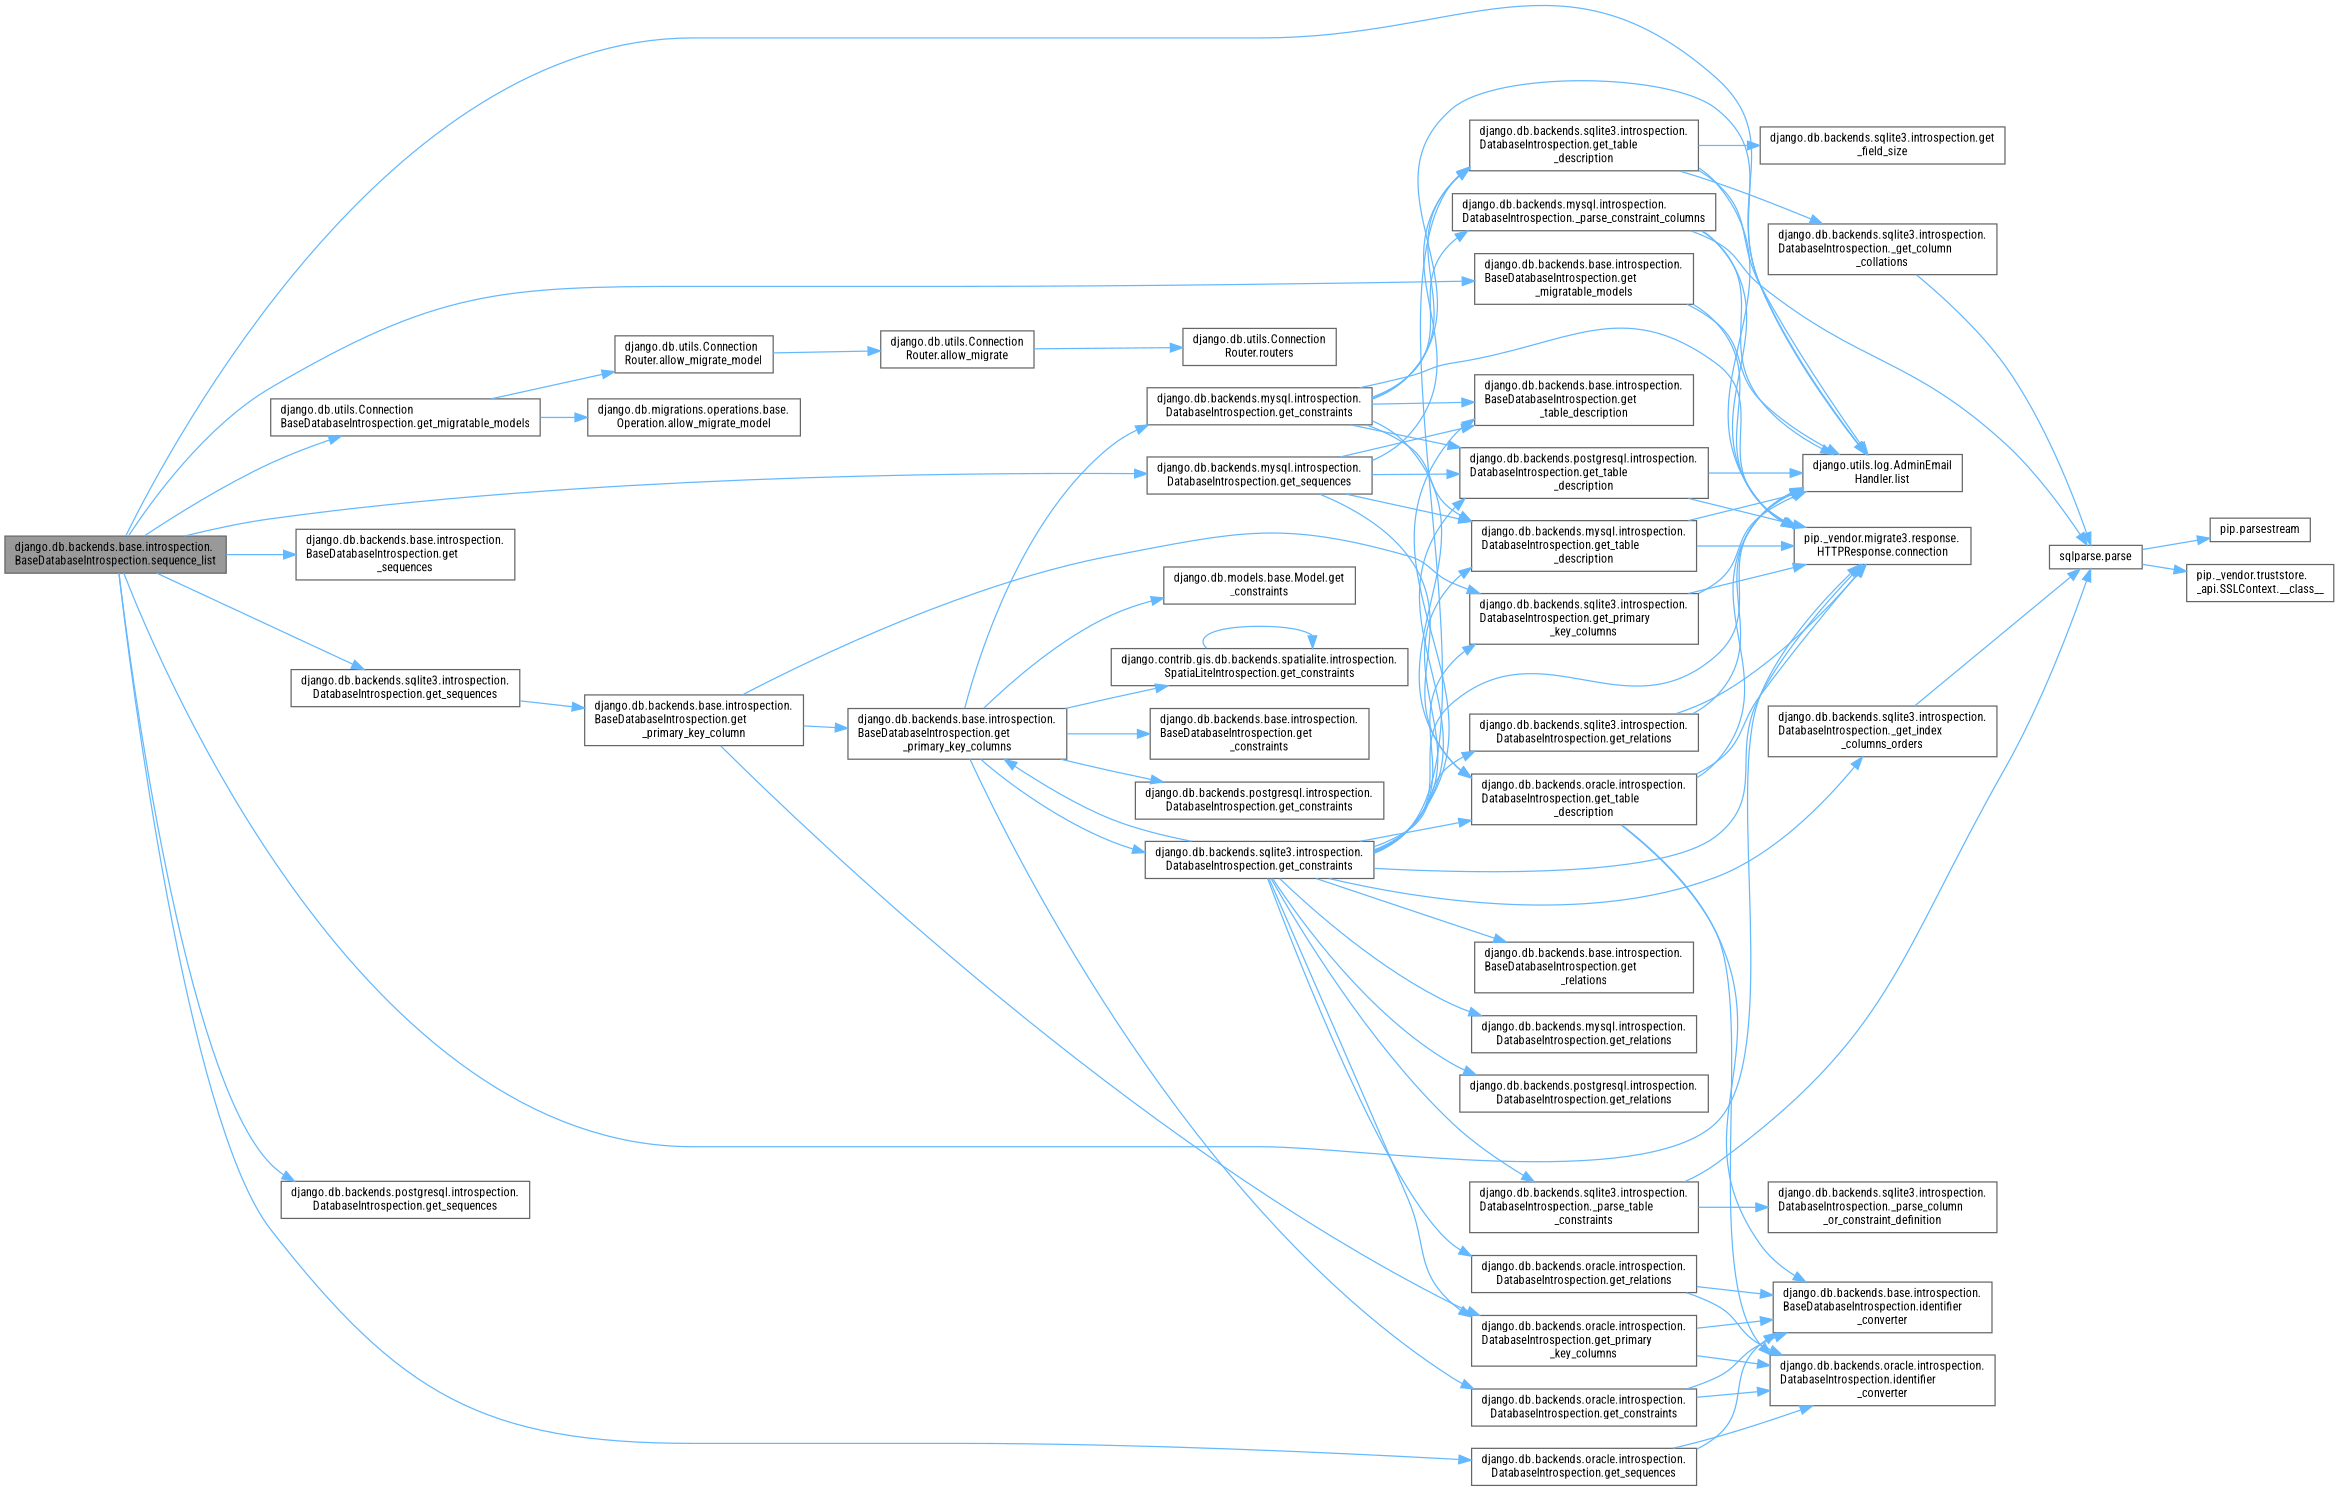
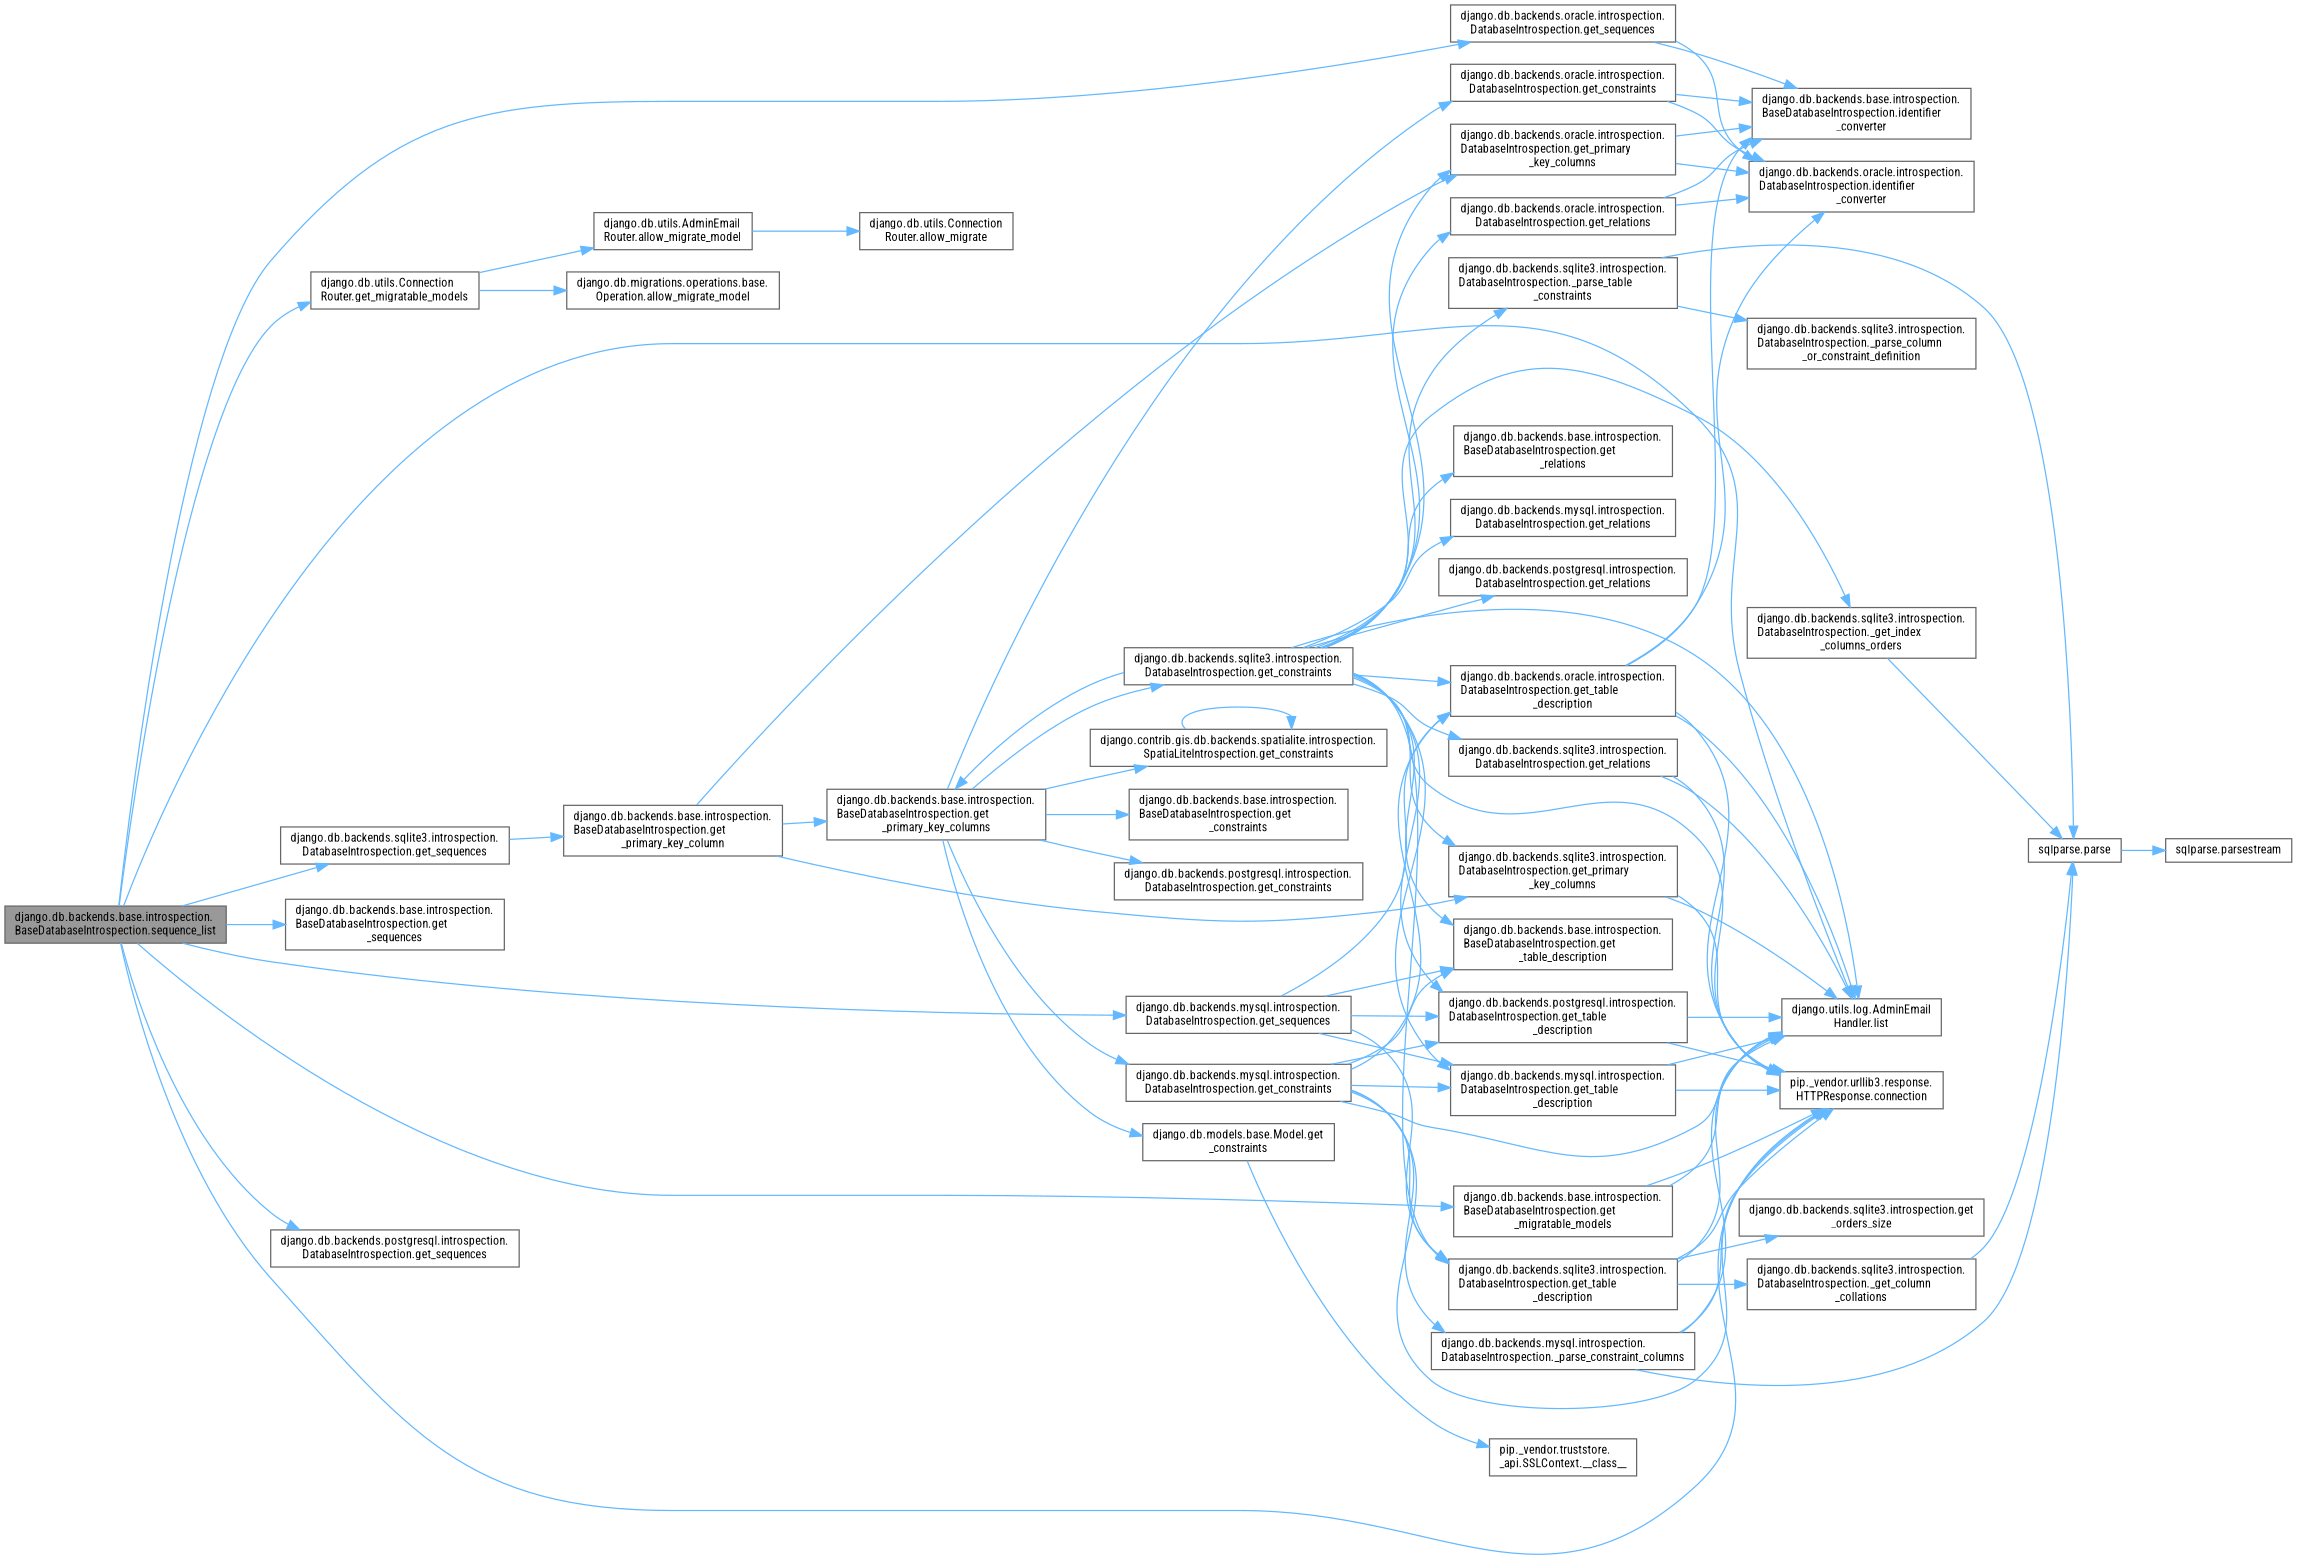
node "django.db.backends.sqlite3.introspection.get _field_size": label "django.db.backends.sqlite3.introspection.get _field_size" -> "django.db.backends.sqlite3.introspection.get _orders_size"
node "django.db.utils.Connection Router.routers": removed
node "django.db.utils.Connection Router.allow_migrate_model": label "django.db.utils.Connection Router.allow_migrate_model" -> "django.db.utils.AdminEmail Router.allow_migrate_model"
node "django.db.utils.Connection BaseDatabaseIntrospection.get_migratable_models": label "django.db.utils.Connection BaseDatabaseIntrospection.get_migratable_models" -> "django.db.utils.Connection Router.get_migratable_models"
node "pip.parsestream": label "pip.parsestream" -> "sqlparse.parsestream"
node "pip._vendor.migrate3.response. HTTPResponse.connection": label "pip._vendor.migrate3.response. HTTPResponse.connection" -> "pip._vendor.urllib3.response. HTTPResponse.connection"
edge "sqlparse.parse" -> "pip._vendor.truststore. _api.SSLContext.__class__": now "django.db.models.base.Model.get _constraints" -> "pip._vendor.truststore. _api.SSLContext.__class__"
